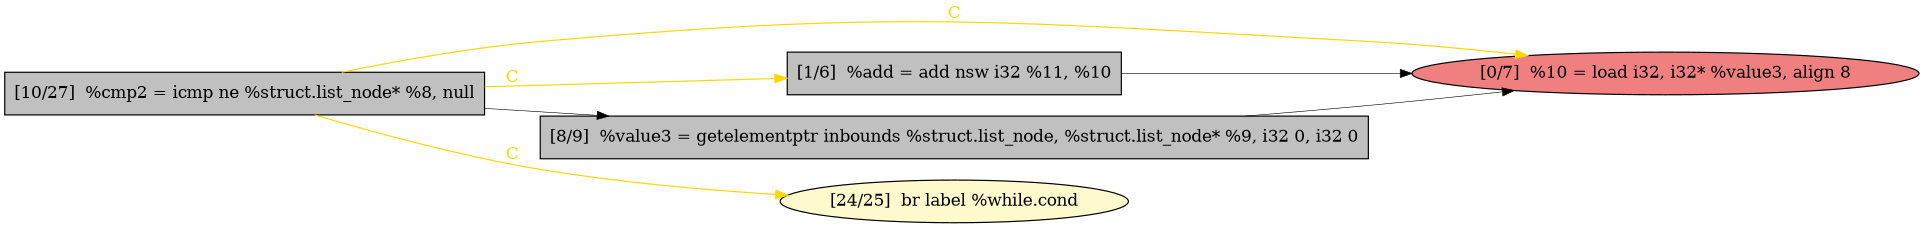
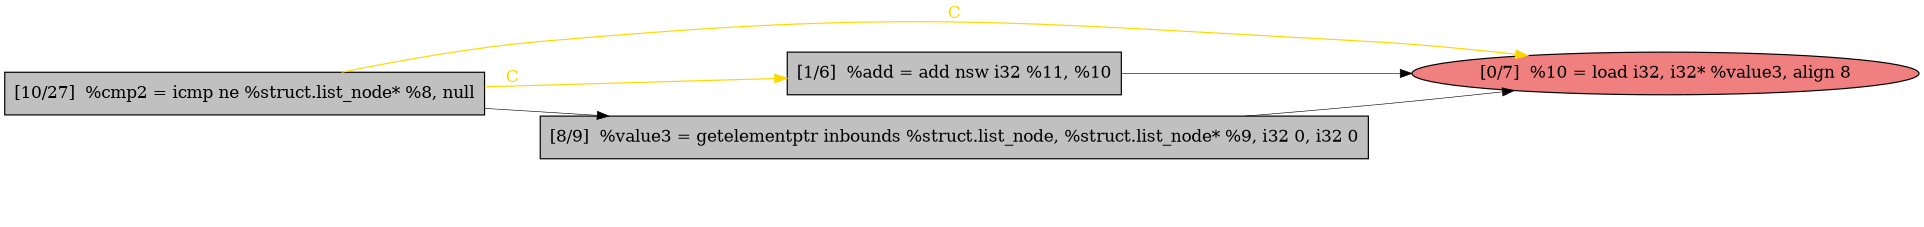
node "[24/25]  br label %while.cond": removed
